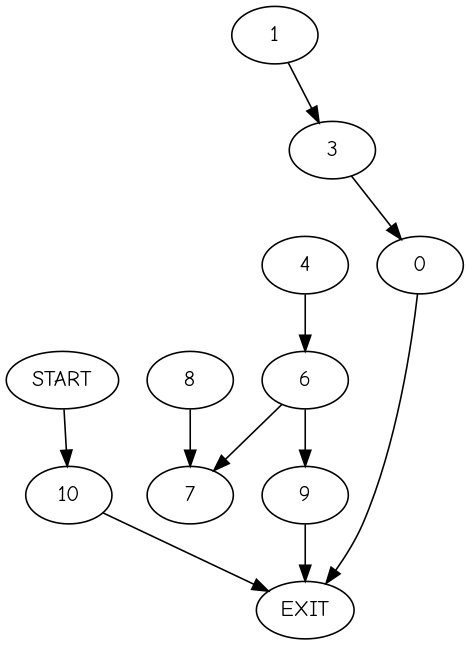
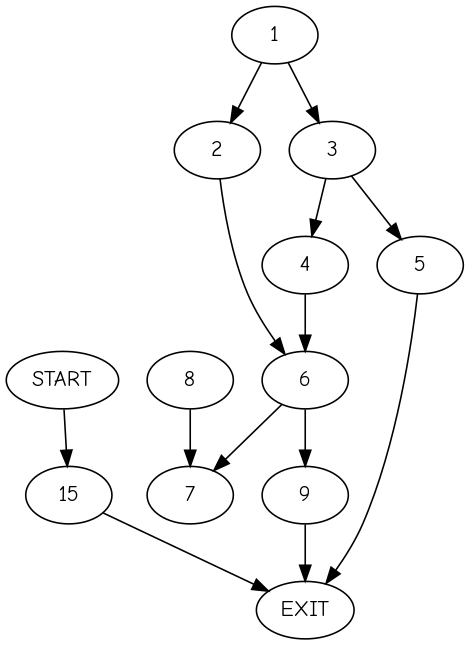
node "2": added
edge "3" -> "4": added
node "0": label "0" -> "5"
node "10": label "10" -> "15"
